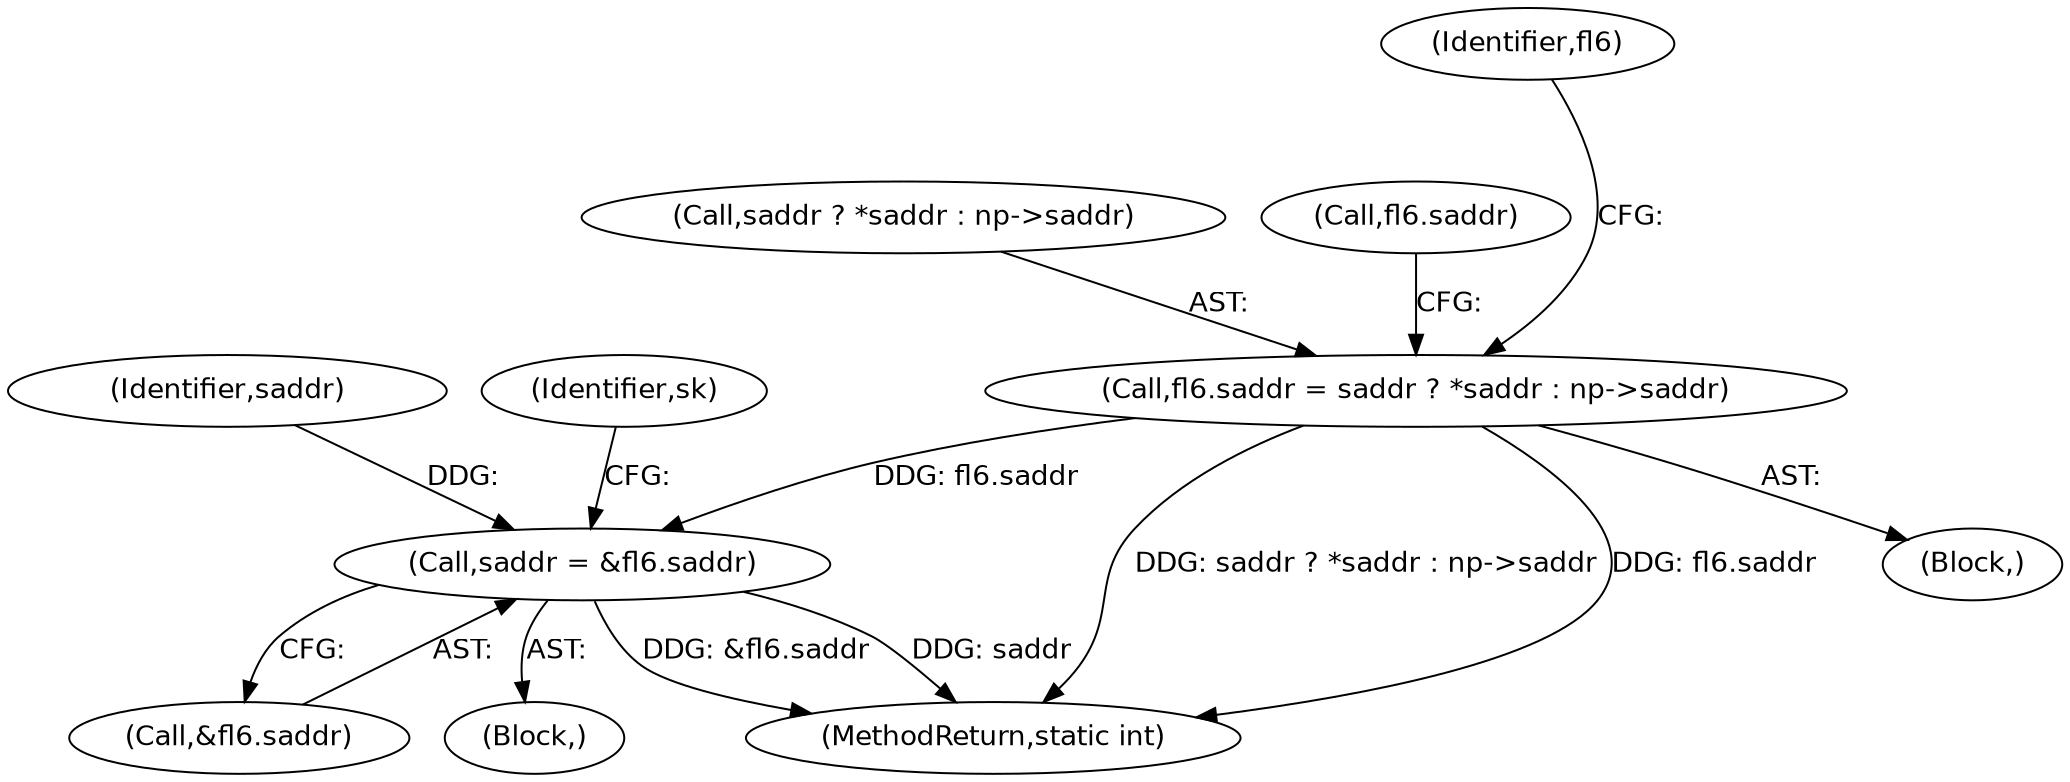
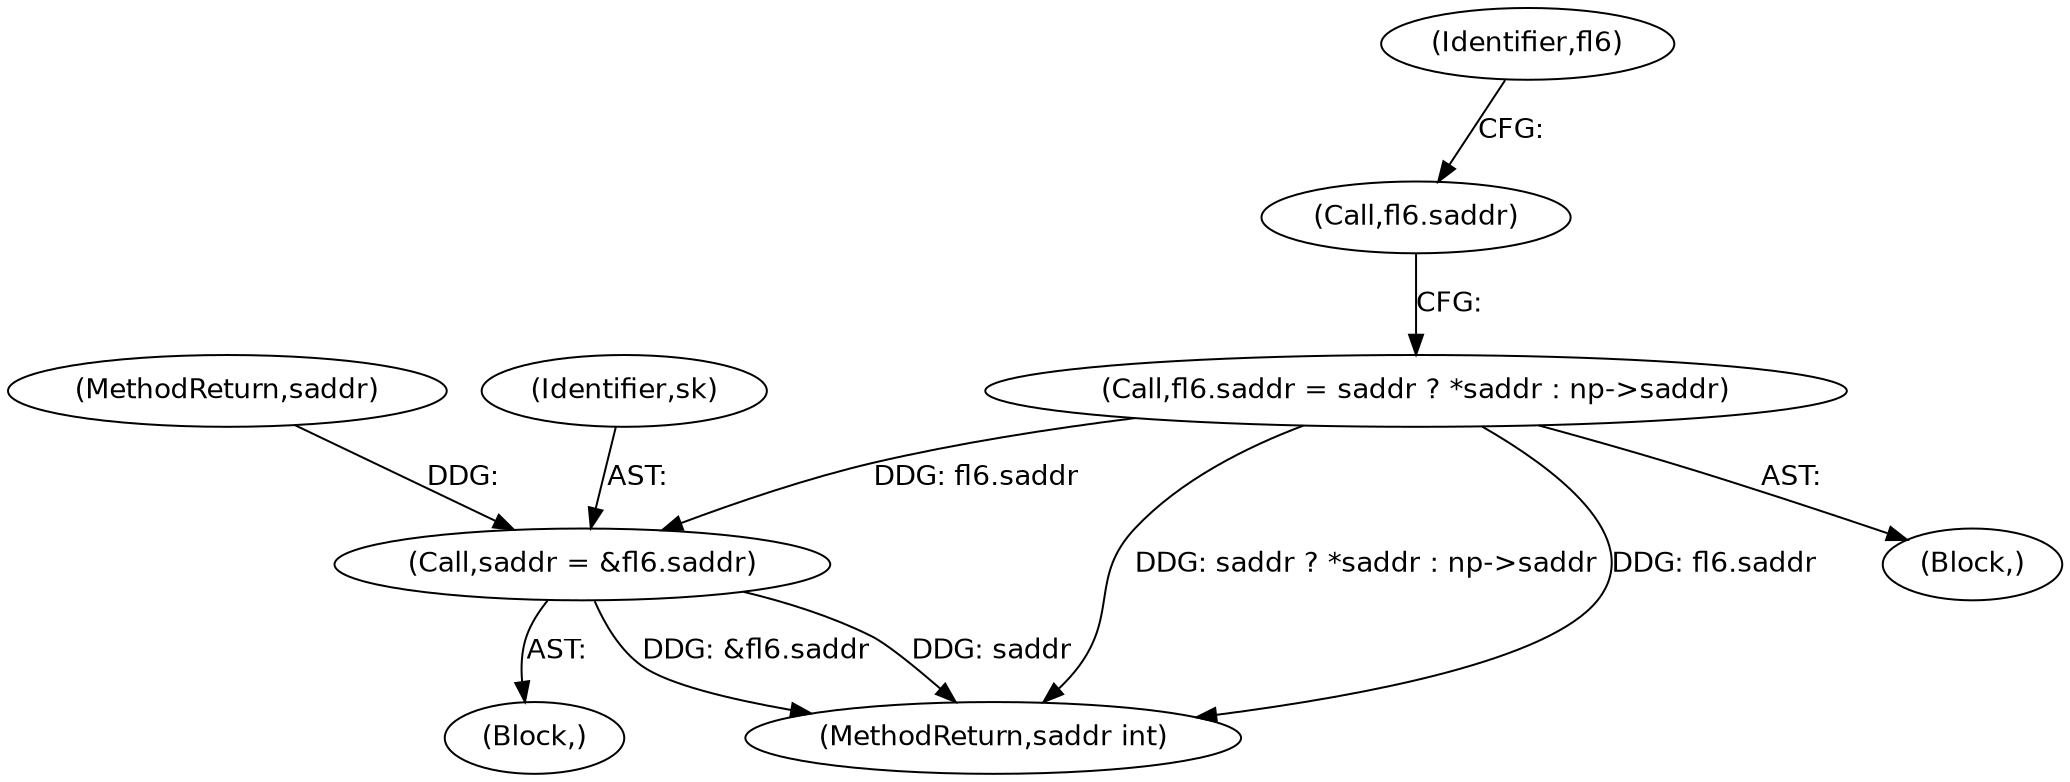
node "(Call,saddr ? *saddr : np->saddr)": removed
edge "(Identifier,fl6)" -> "(Call,fl6.saddr = saddr ? *saddr : np->saddr)": now "(Identifier,fl6)" -> "(Call,fl6.saddr)"
node "(Identifier,saddr)": label "(Identifier,saddr)" -> "(MethodReturn,saddr)"
edge "(Identifier,sk)" -> "(Call,saddr = &fl6.saddr)": label "CFG: " -> "AST: "
node "(Call,&fl6.saddr)": removed
node "(MethodReturn,static int)": label "(MethodReturn,static int)" -> "(MethodReturn,saddr int)"
